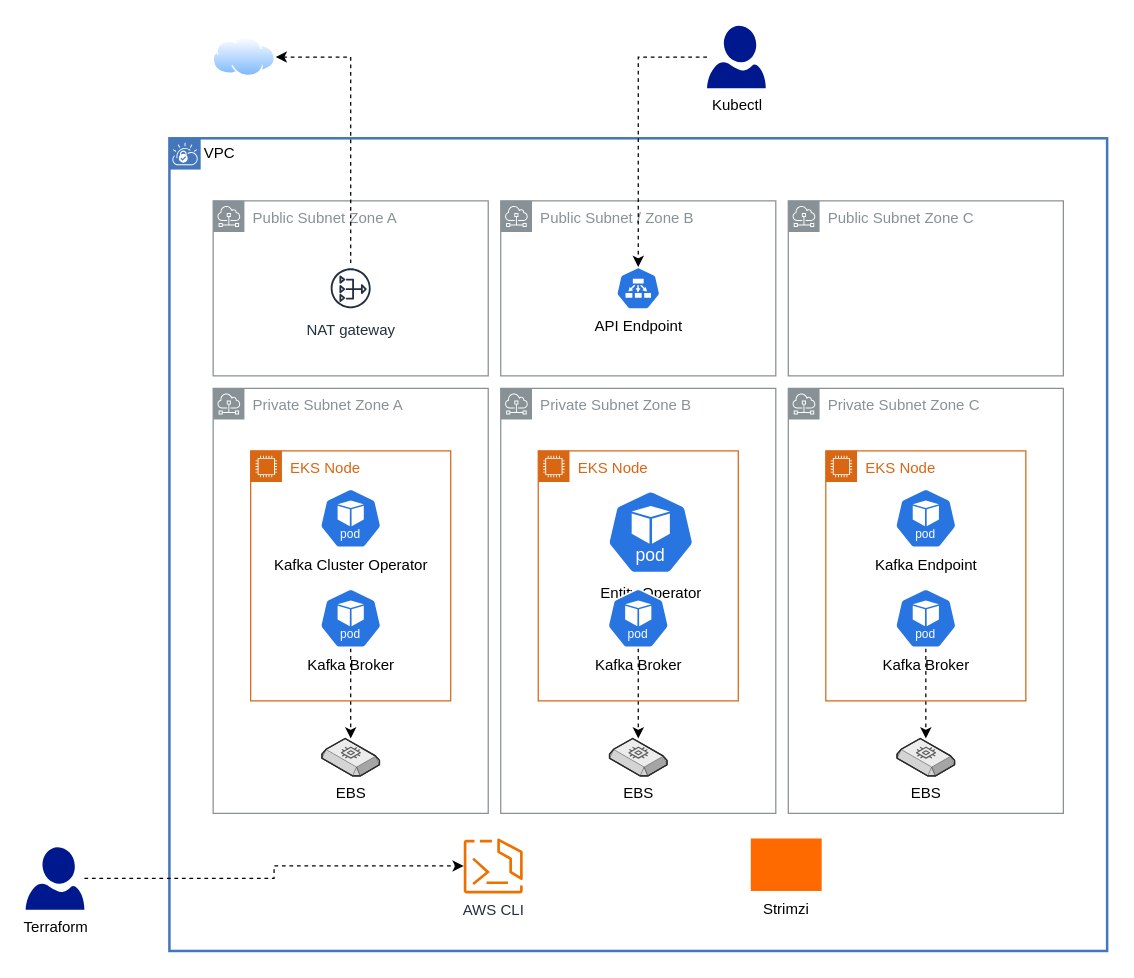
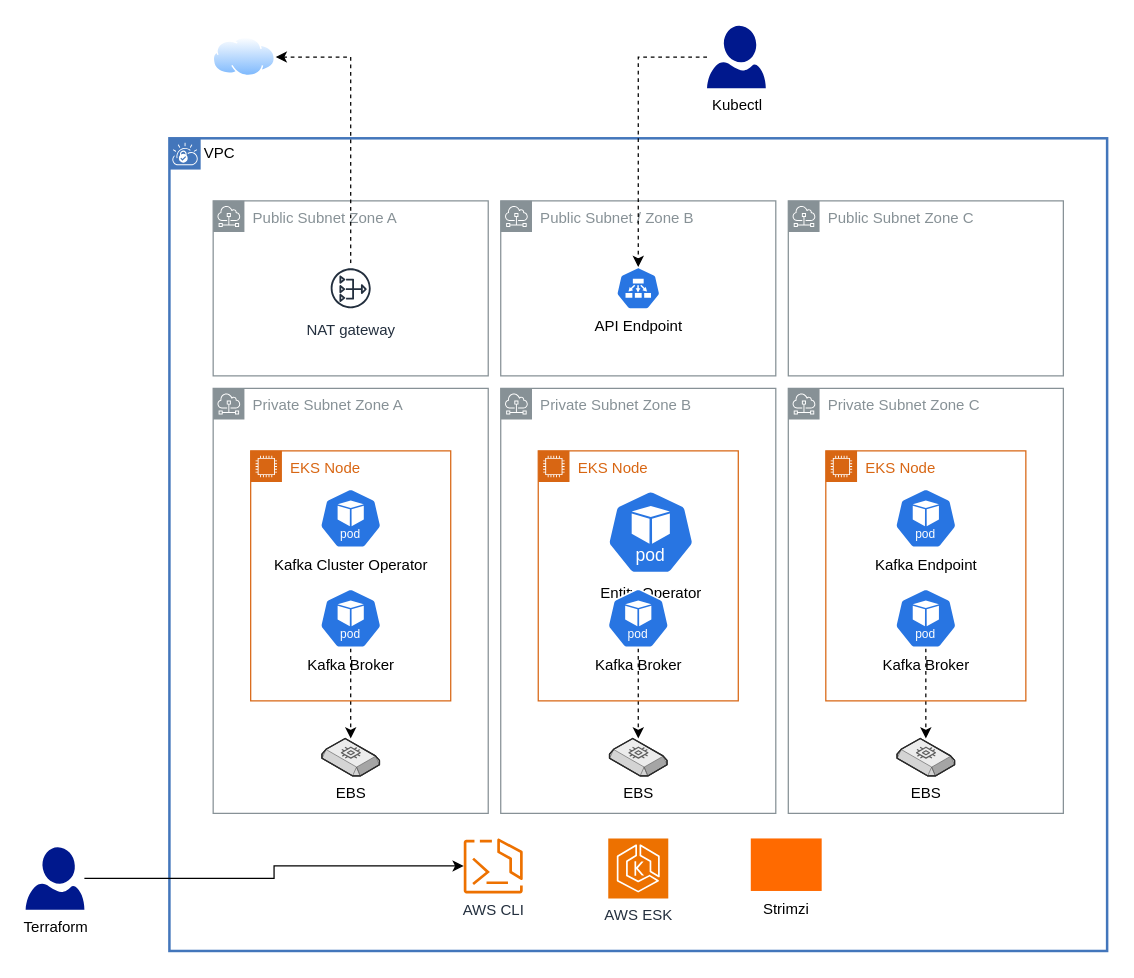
node "AWS ESK": added
edge "Terraform" -> "AWS CLI": style dashed -> solid
